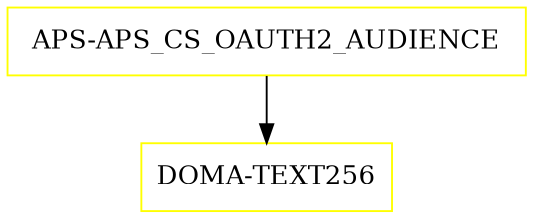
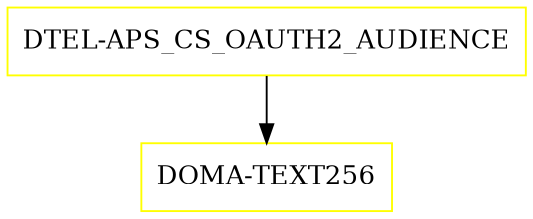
node "APS-APS_CS_OAUTH2_AUDIENCE": label "APS-APS_CS_OAUTH2_AUDIENCE" -> "DTEL-APS_CS_OAUTH2_AUDIENCE"
